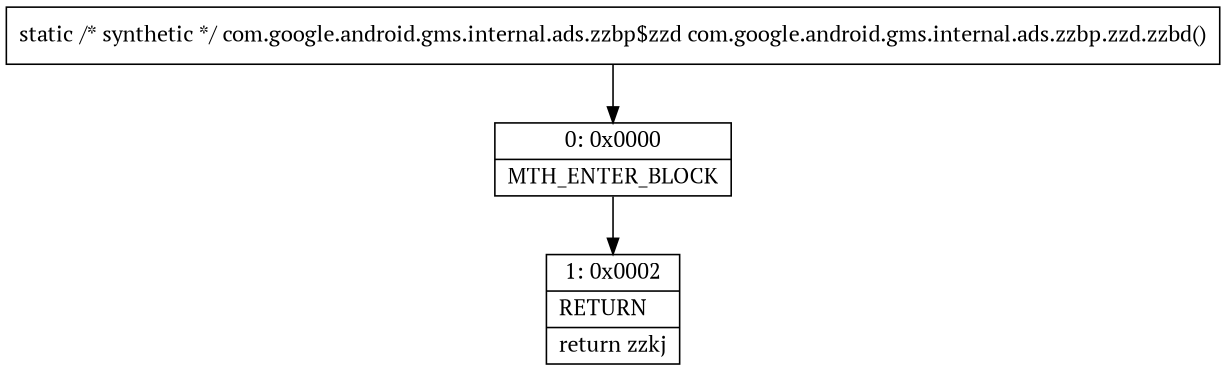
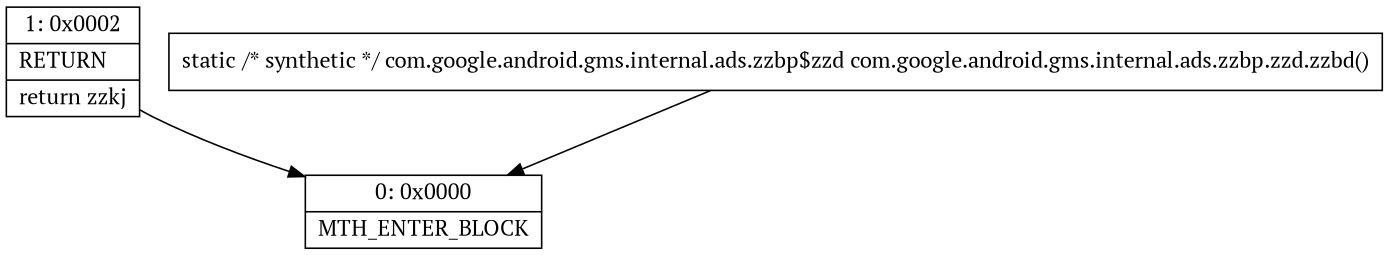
edge "0: 0x0000" -> "1: 0x0002": reversed
